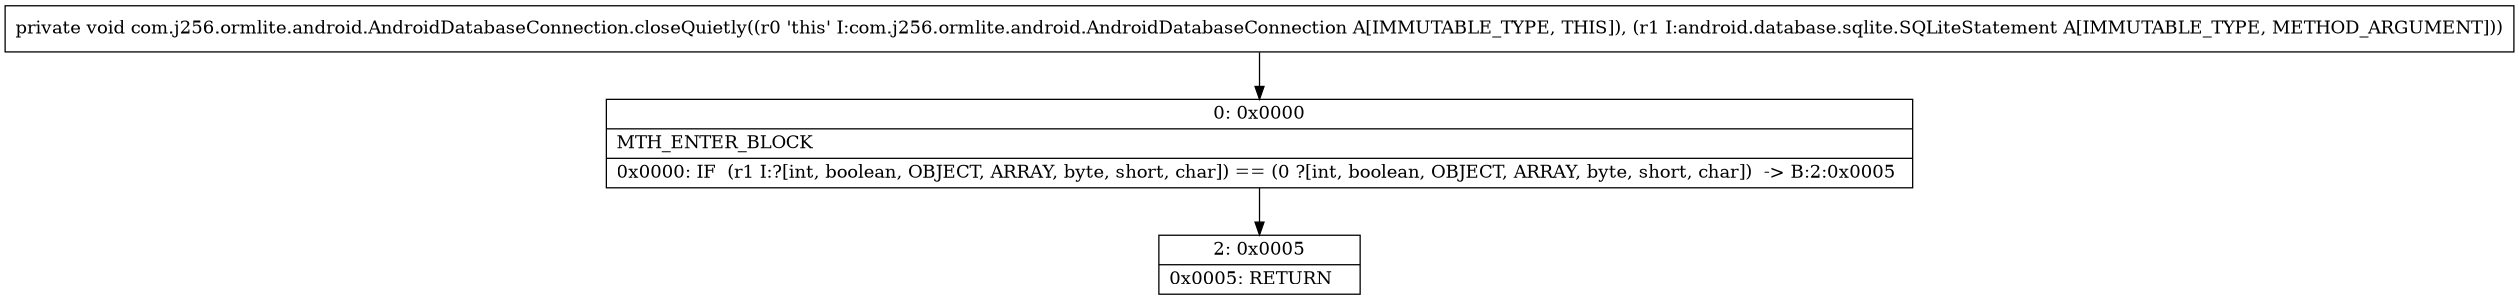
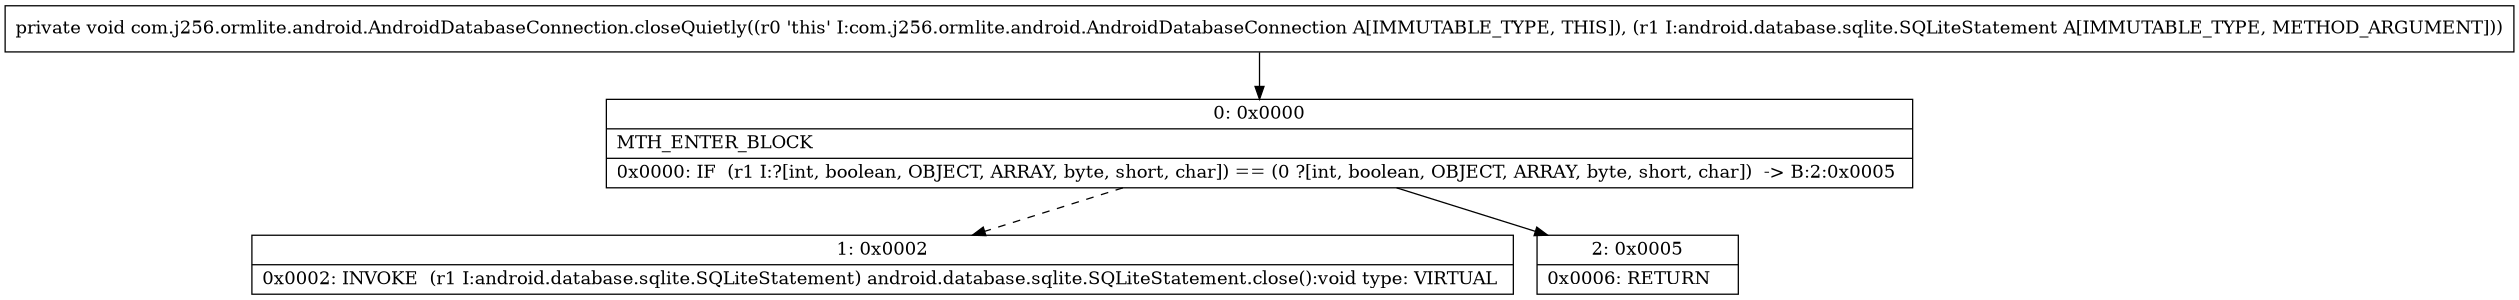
node "1: 0x0002": added
node "2: 0x0005": text "0x0005: RETURN" -> "0x0006: RETURN"
